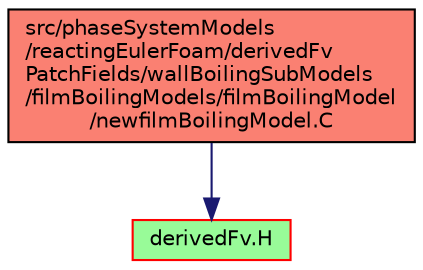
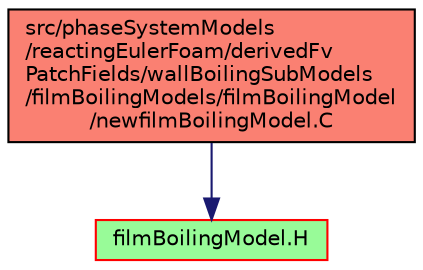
node "derivedFv.H": label "derivedFv.H" -> "filmBoilingModel.H"
